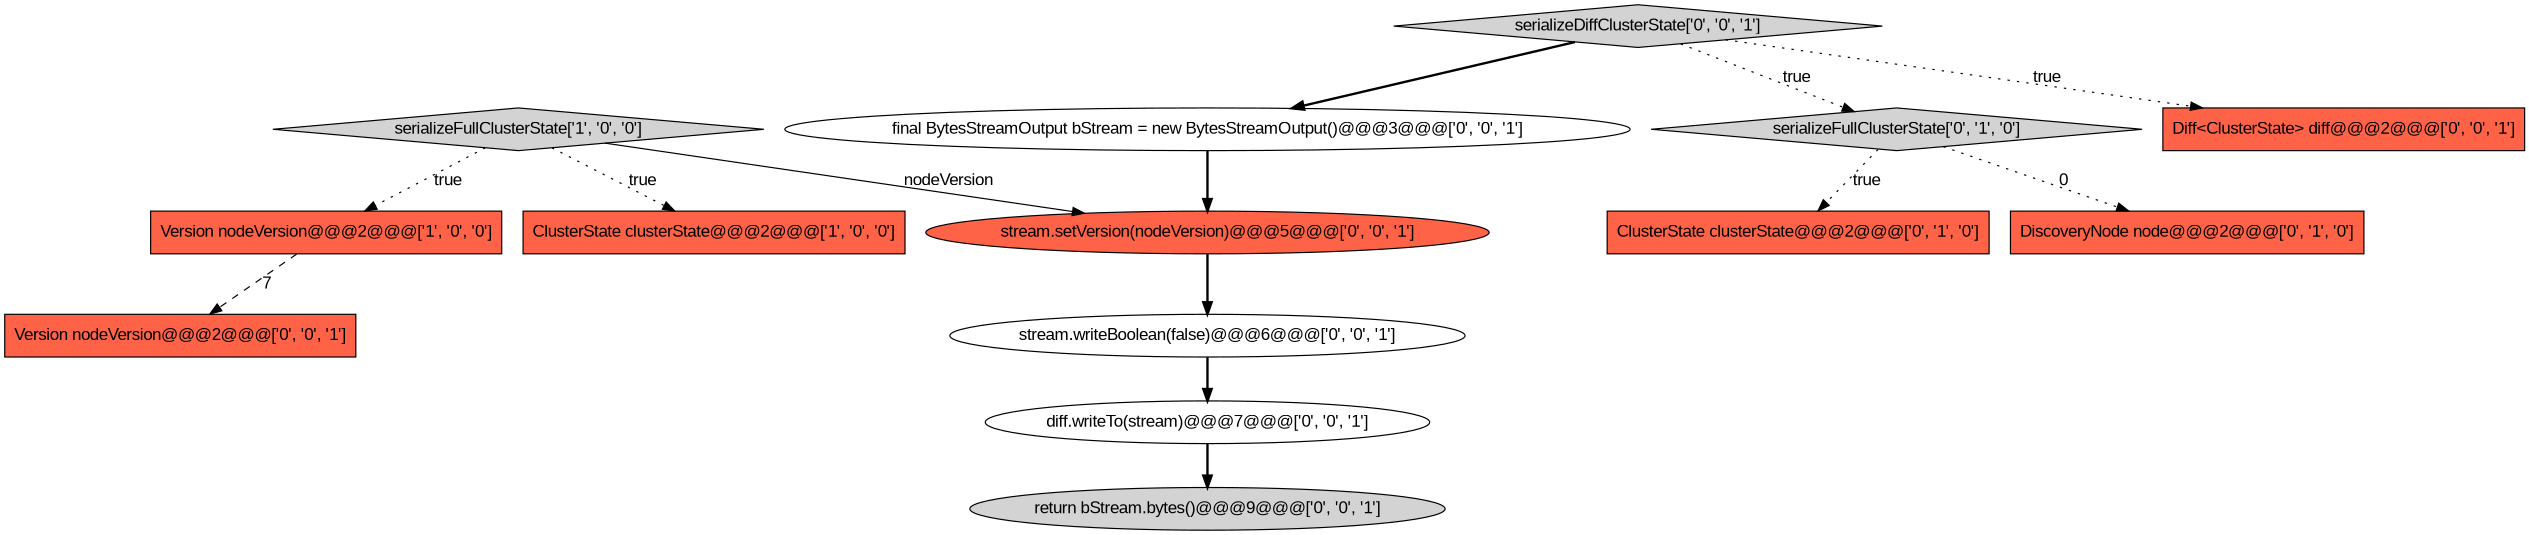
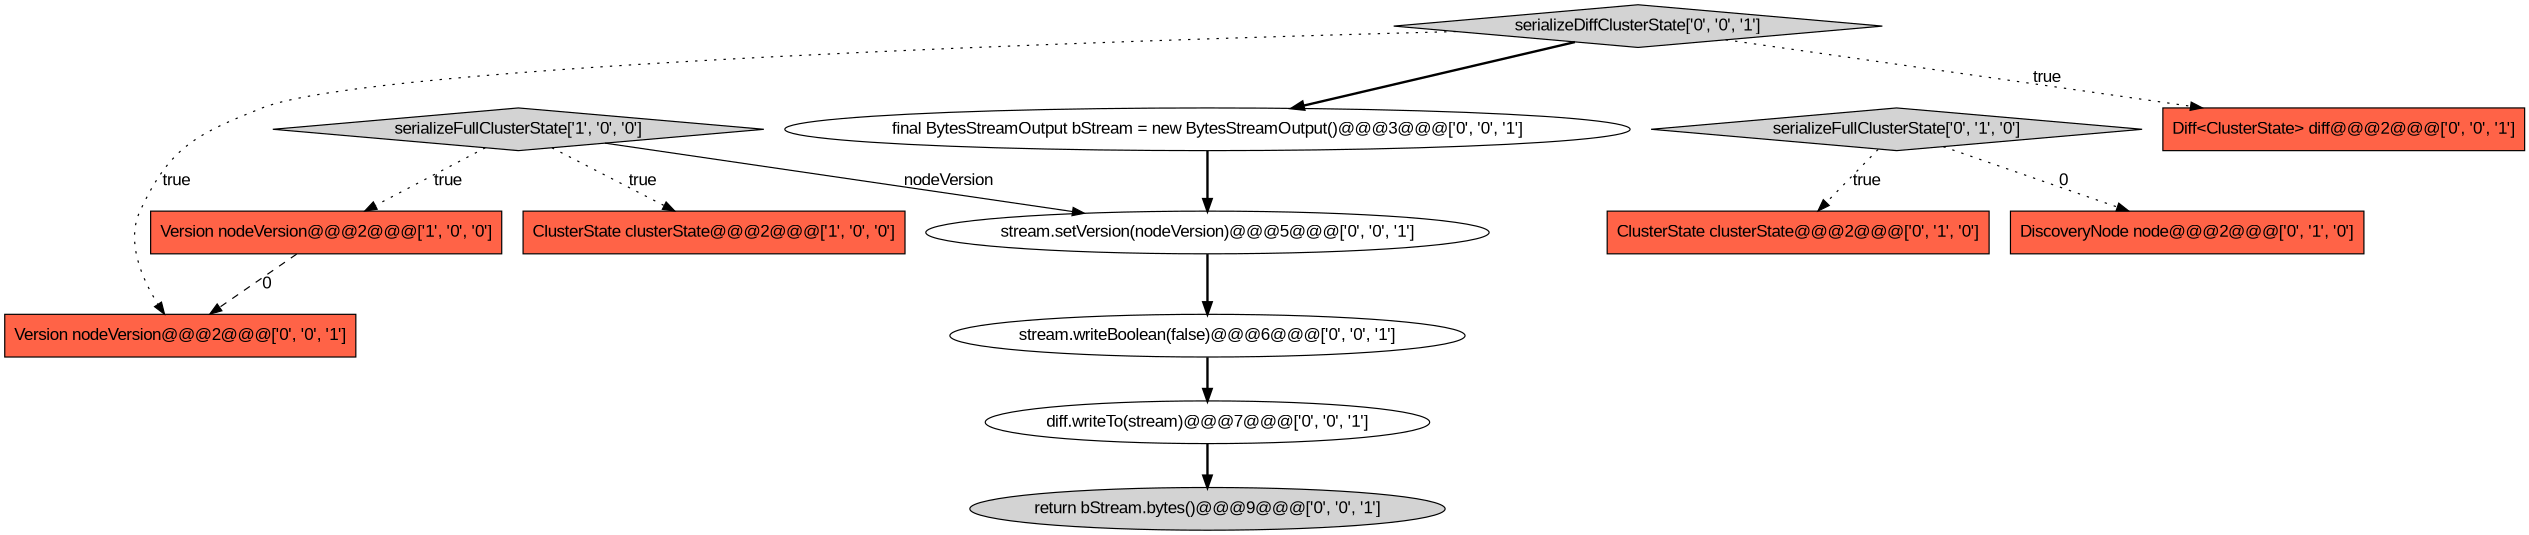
edge "serializeDiffClusterState['0', '0', '1']" -> "serializeFullClusterState['0', '1', '0']": now "serializeDiffClusterState['0', '0', '1']" -> "Version nodeVersion@@@2@@@['0', '0', '1']"
node "stream.setVersion(nodeVersion)@@@5@@@['0', '0', '1']": fillcolor tomato -> white
edge "Version nodeVersion@@@2@@@['1', '0', '0']" -> "Version nodeVersion@@@2@@@['0', '0', '1']": label "7" -> "0"
